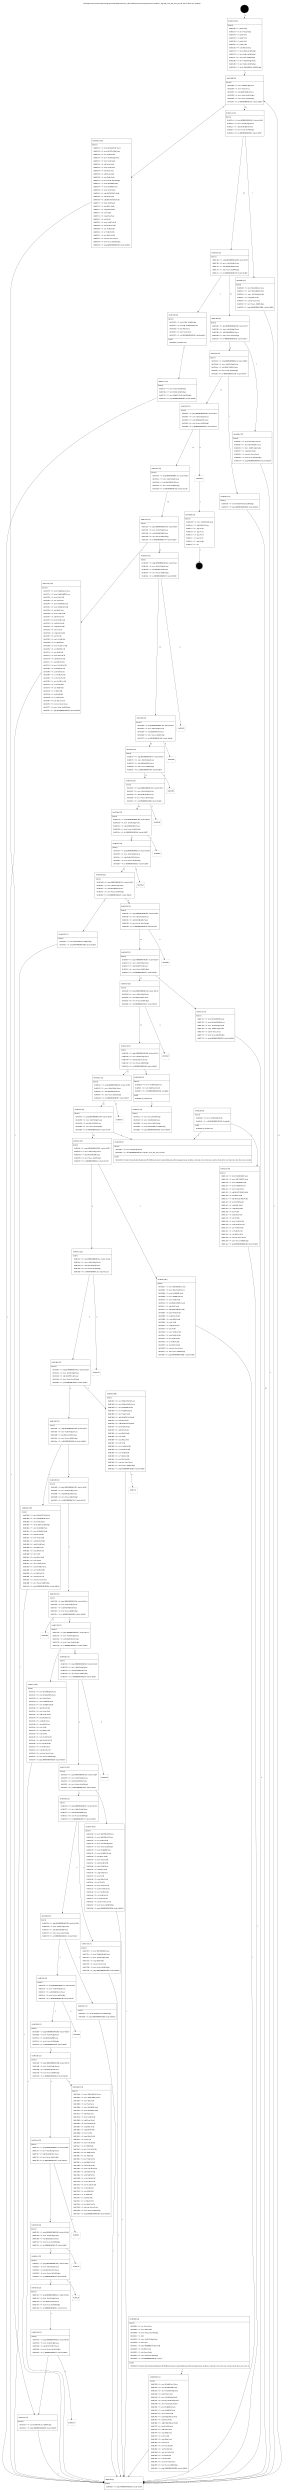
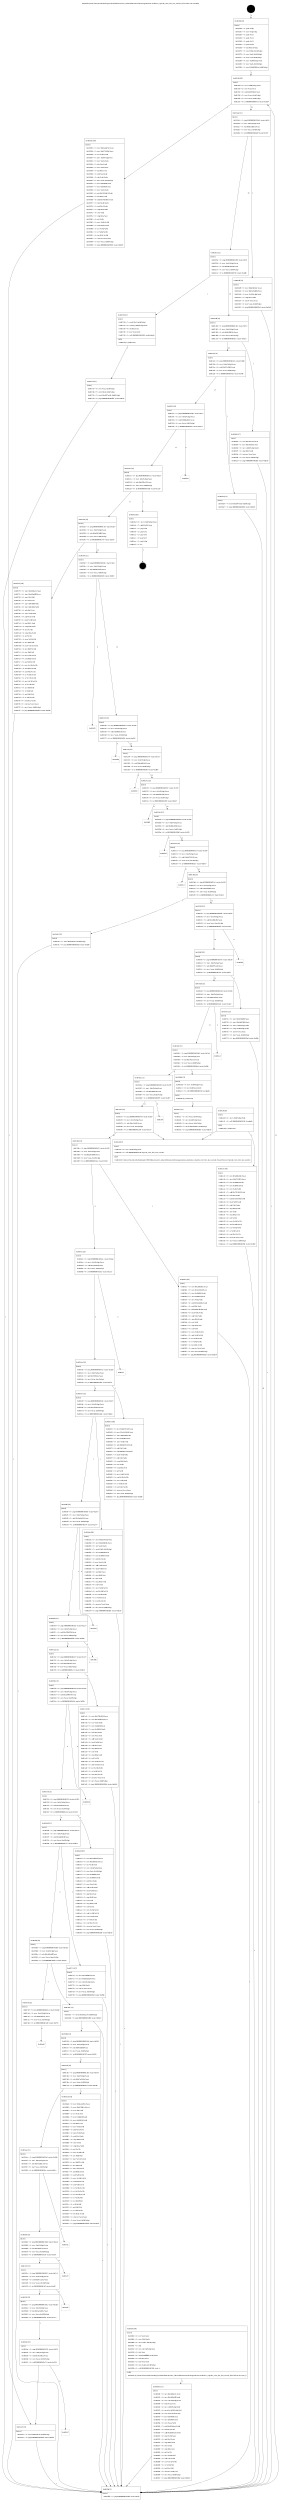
edge "0x401d42" -> "0x401ebd [19]": now "0x401315 [25]" -> "0x401ebd [19]"
edge "0x401d53 [88]" -> "0x401c97": now "0x4014f0 [25]" -> "0x401c97"
edge "0x40159f [25]" -> "0x4015b8 [25]": now "0x4018a1 [12]" -> "0x4015b8 [25]"
